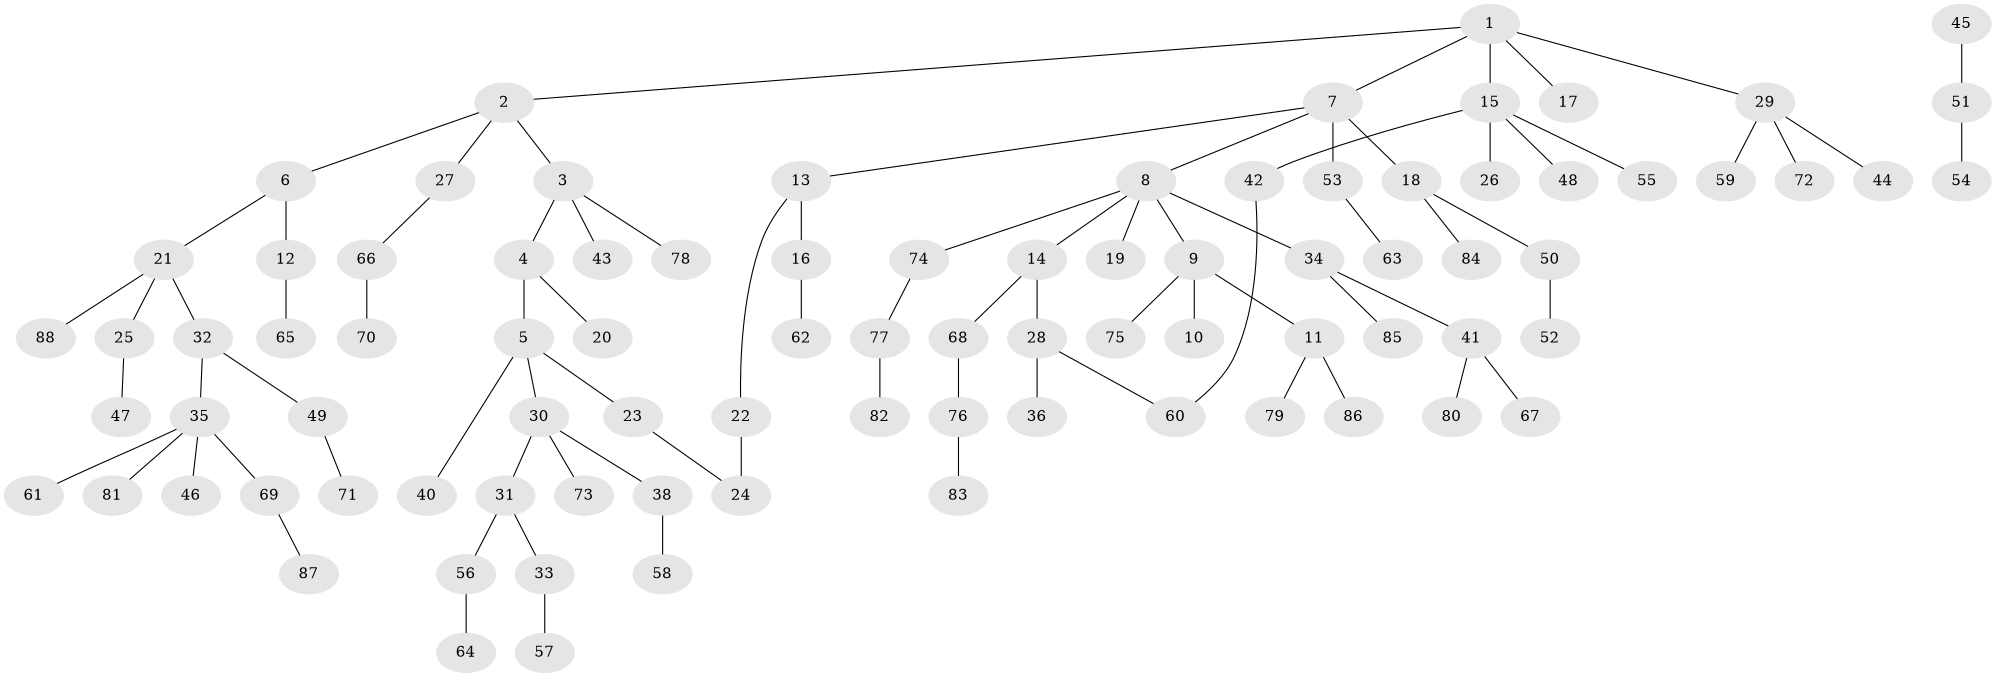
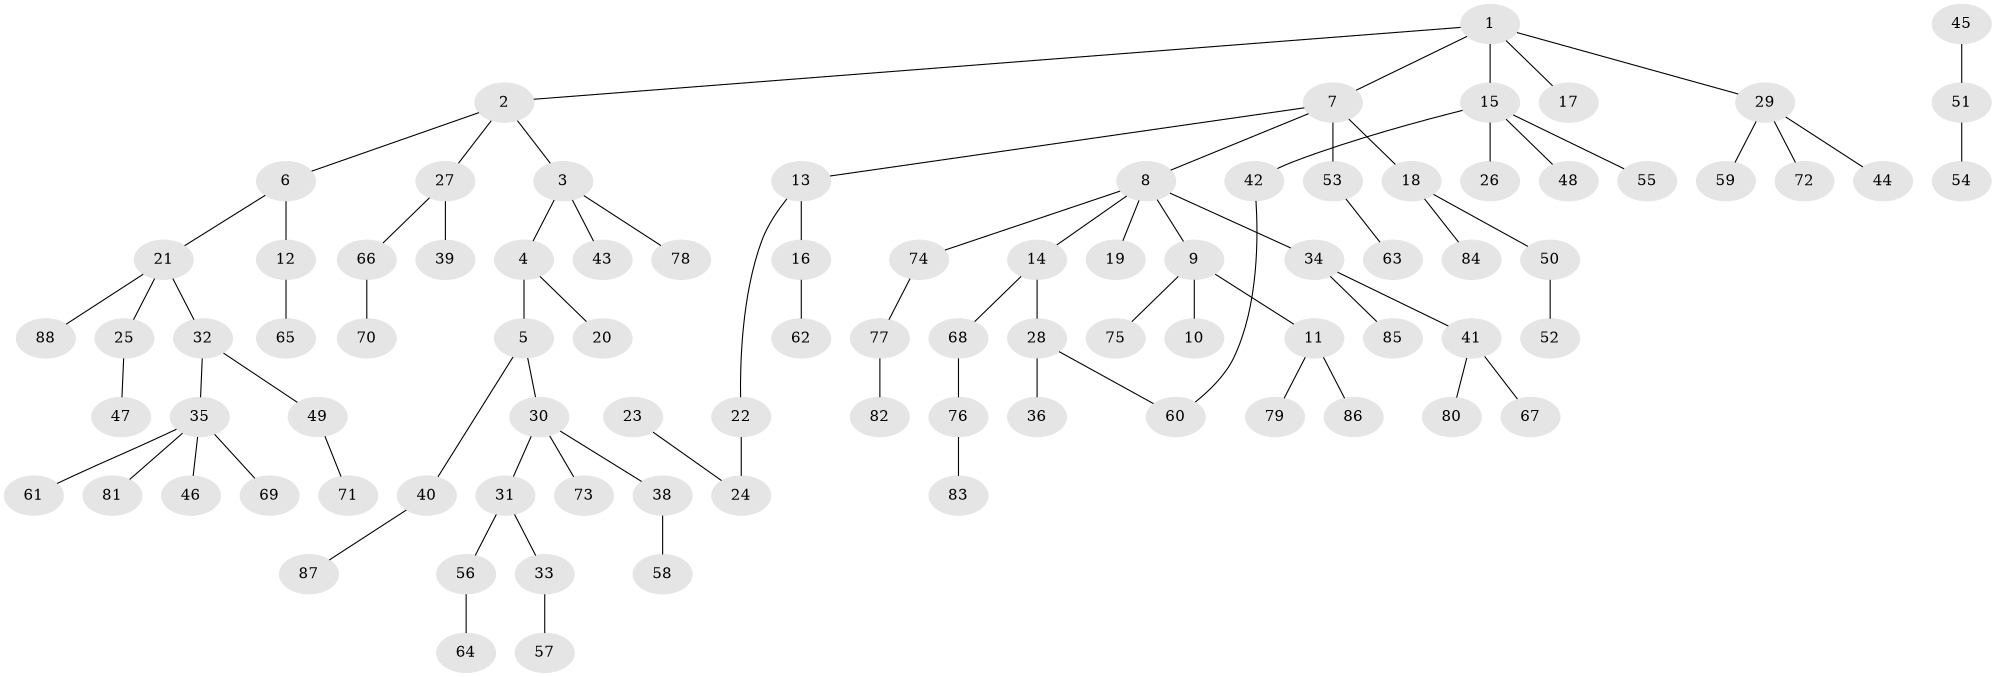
node "39": added
edge "5" -- "23": removed
edge "69" -- "87": now "40" -- "87"
